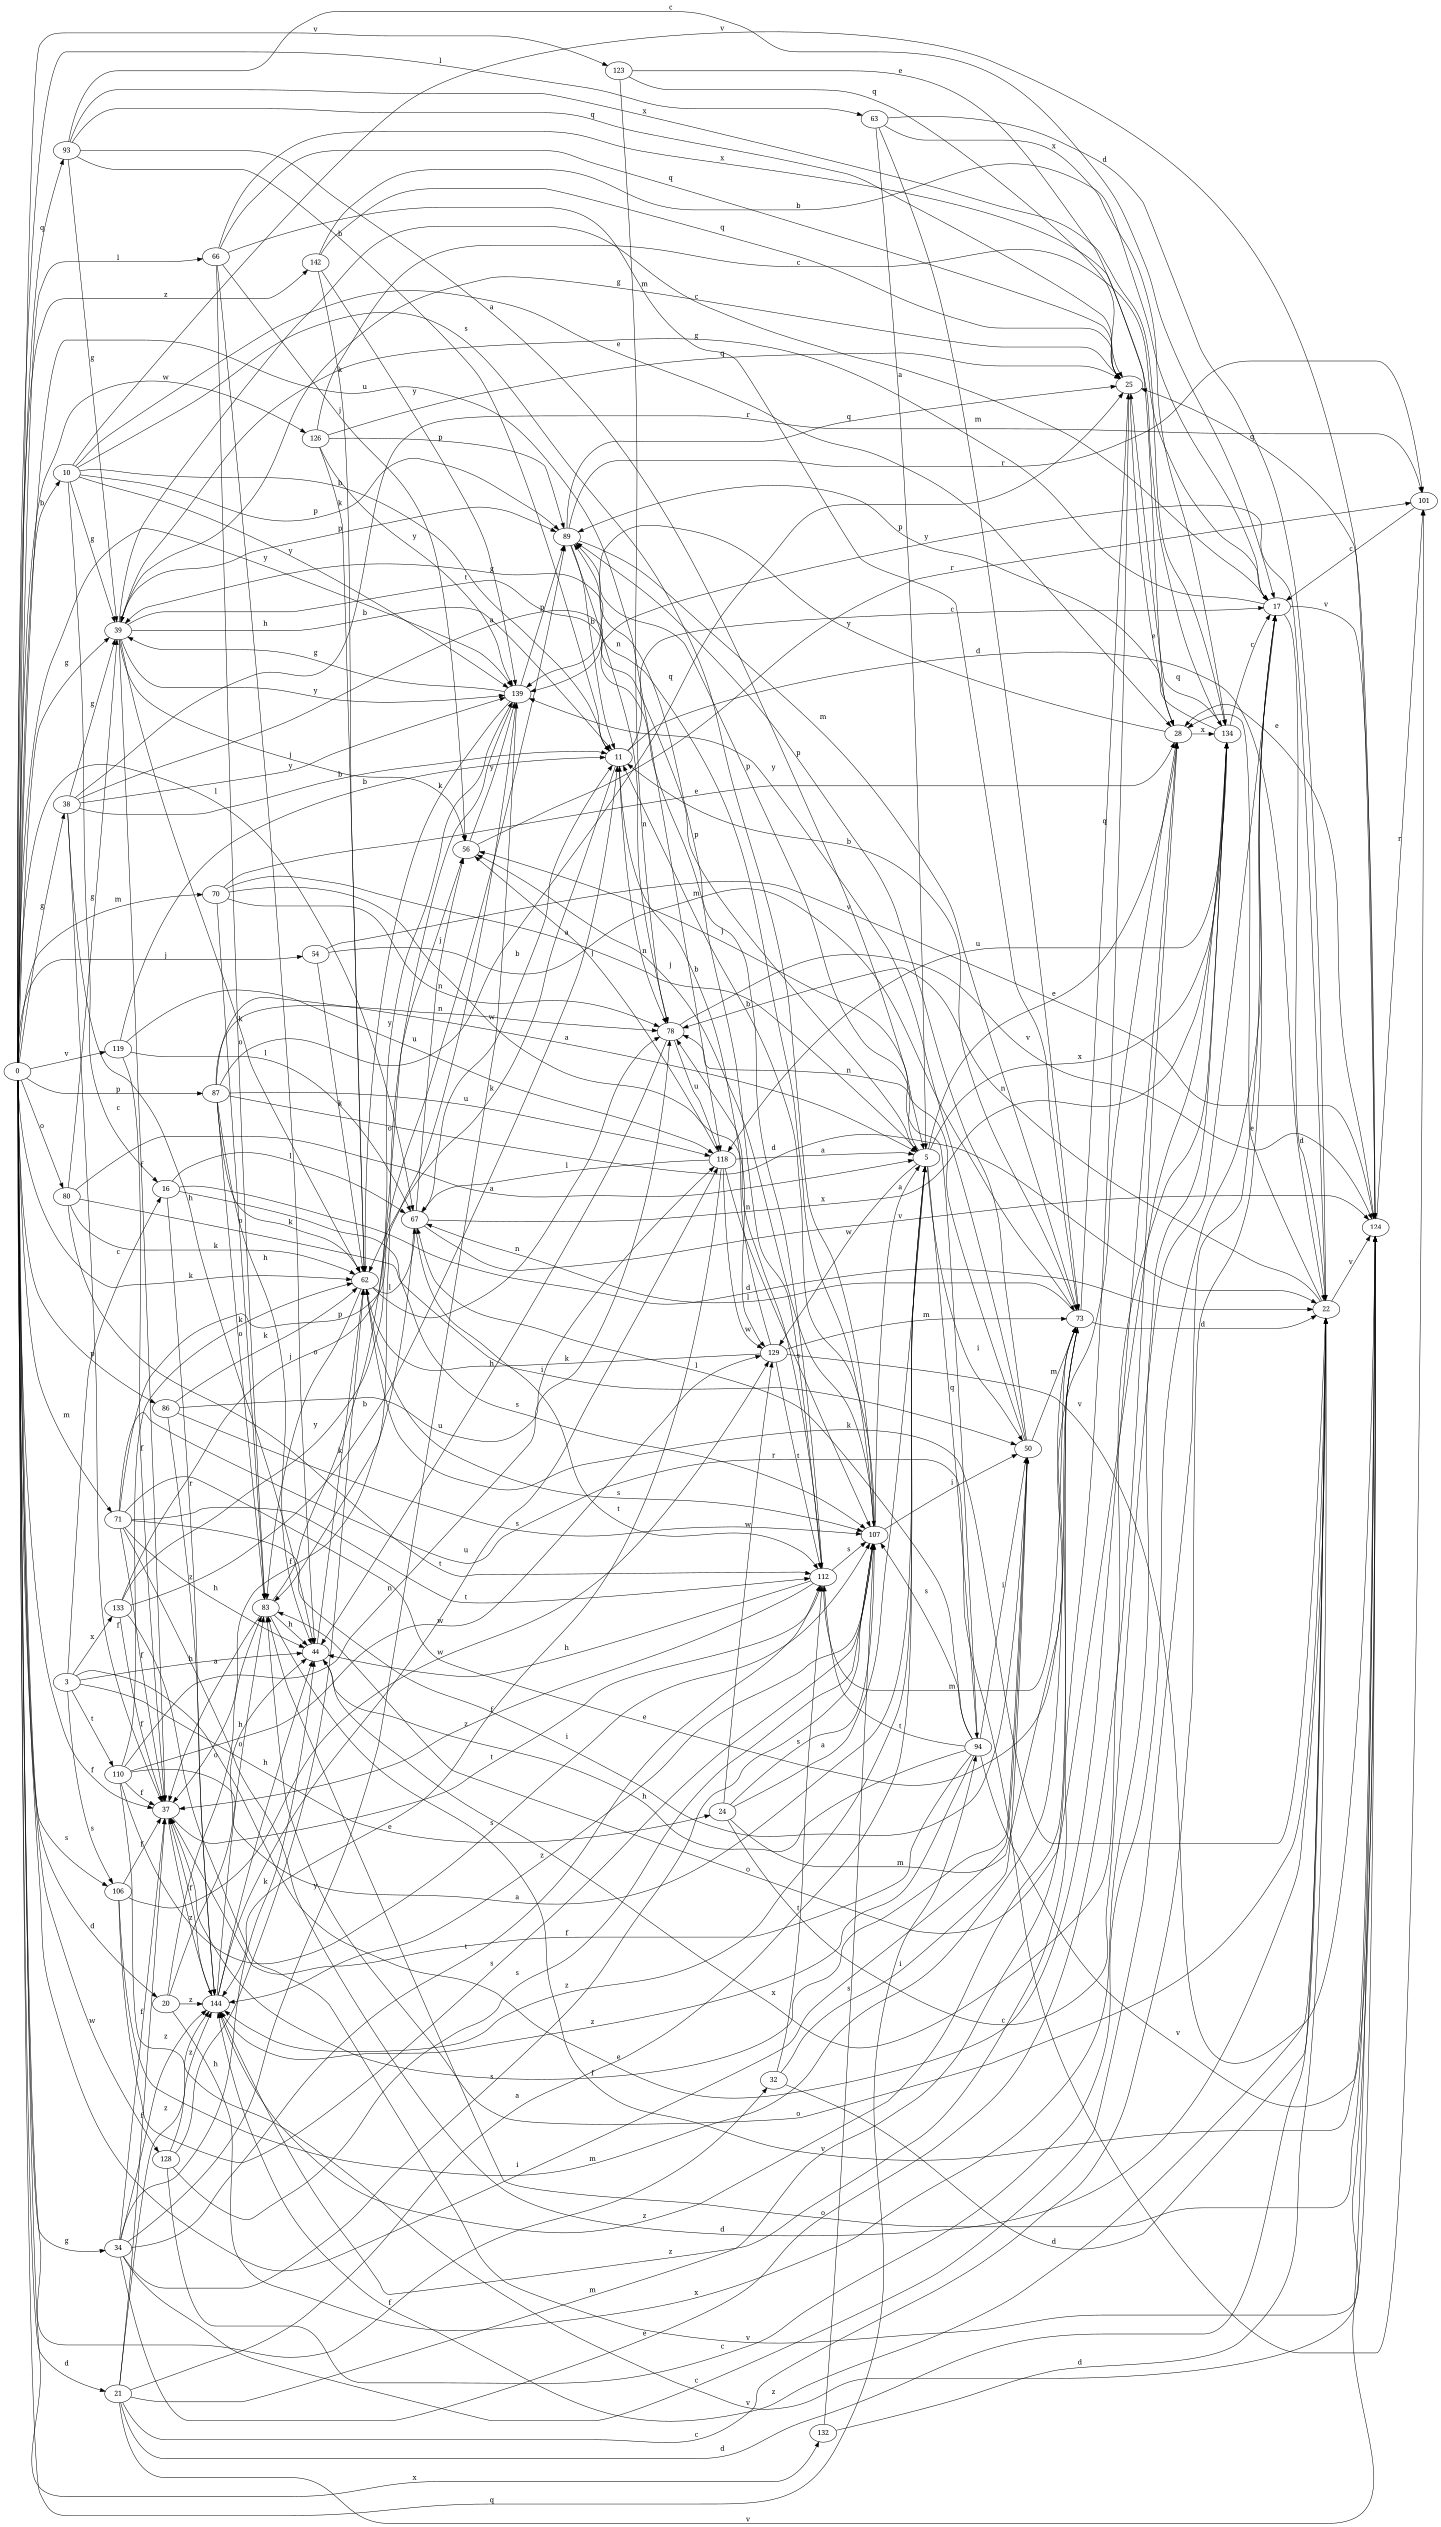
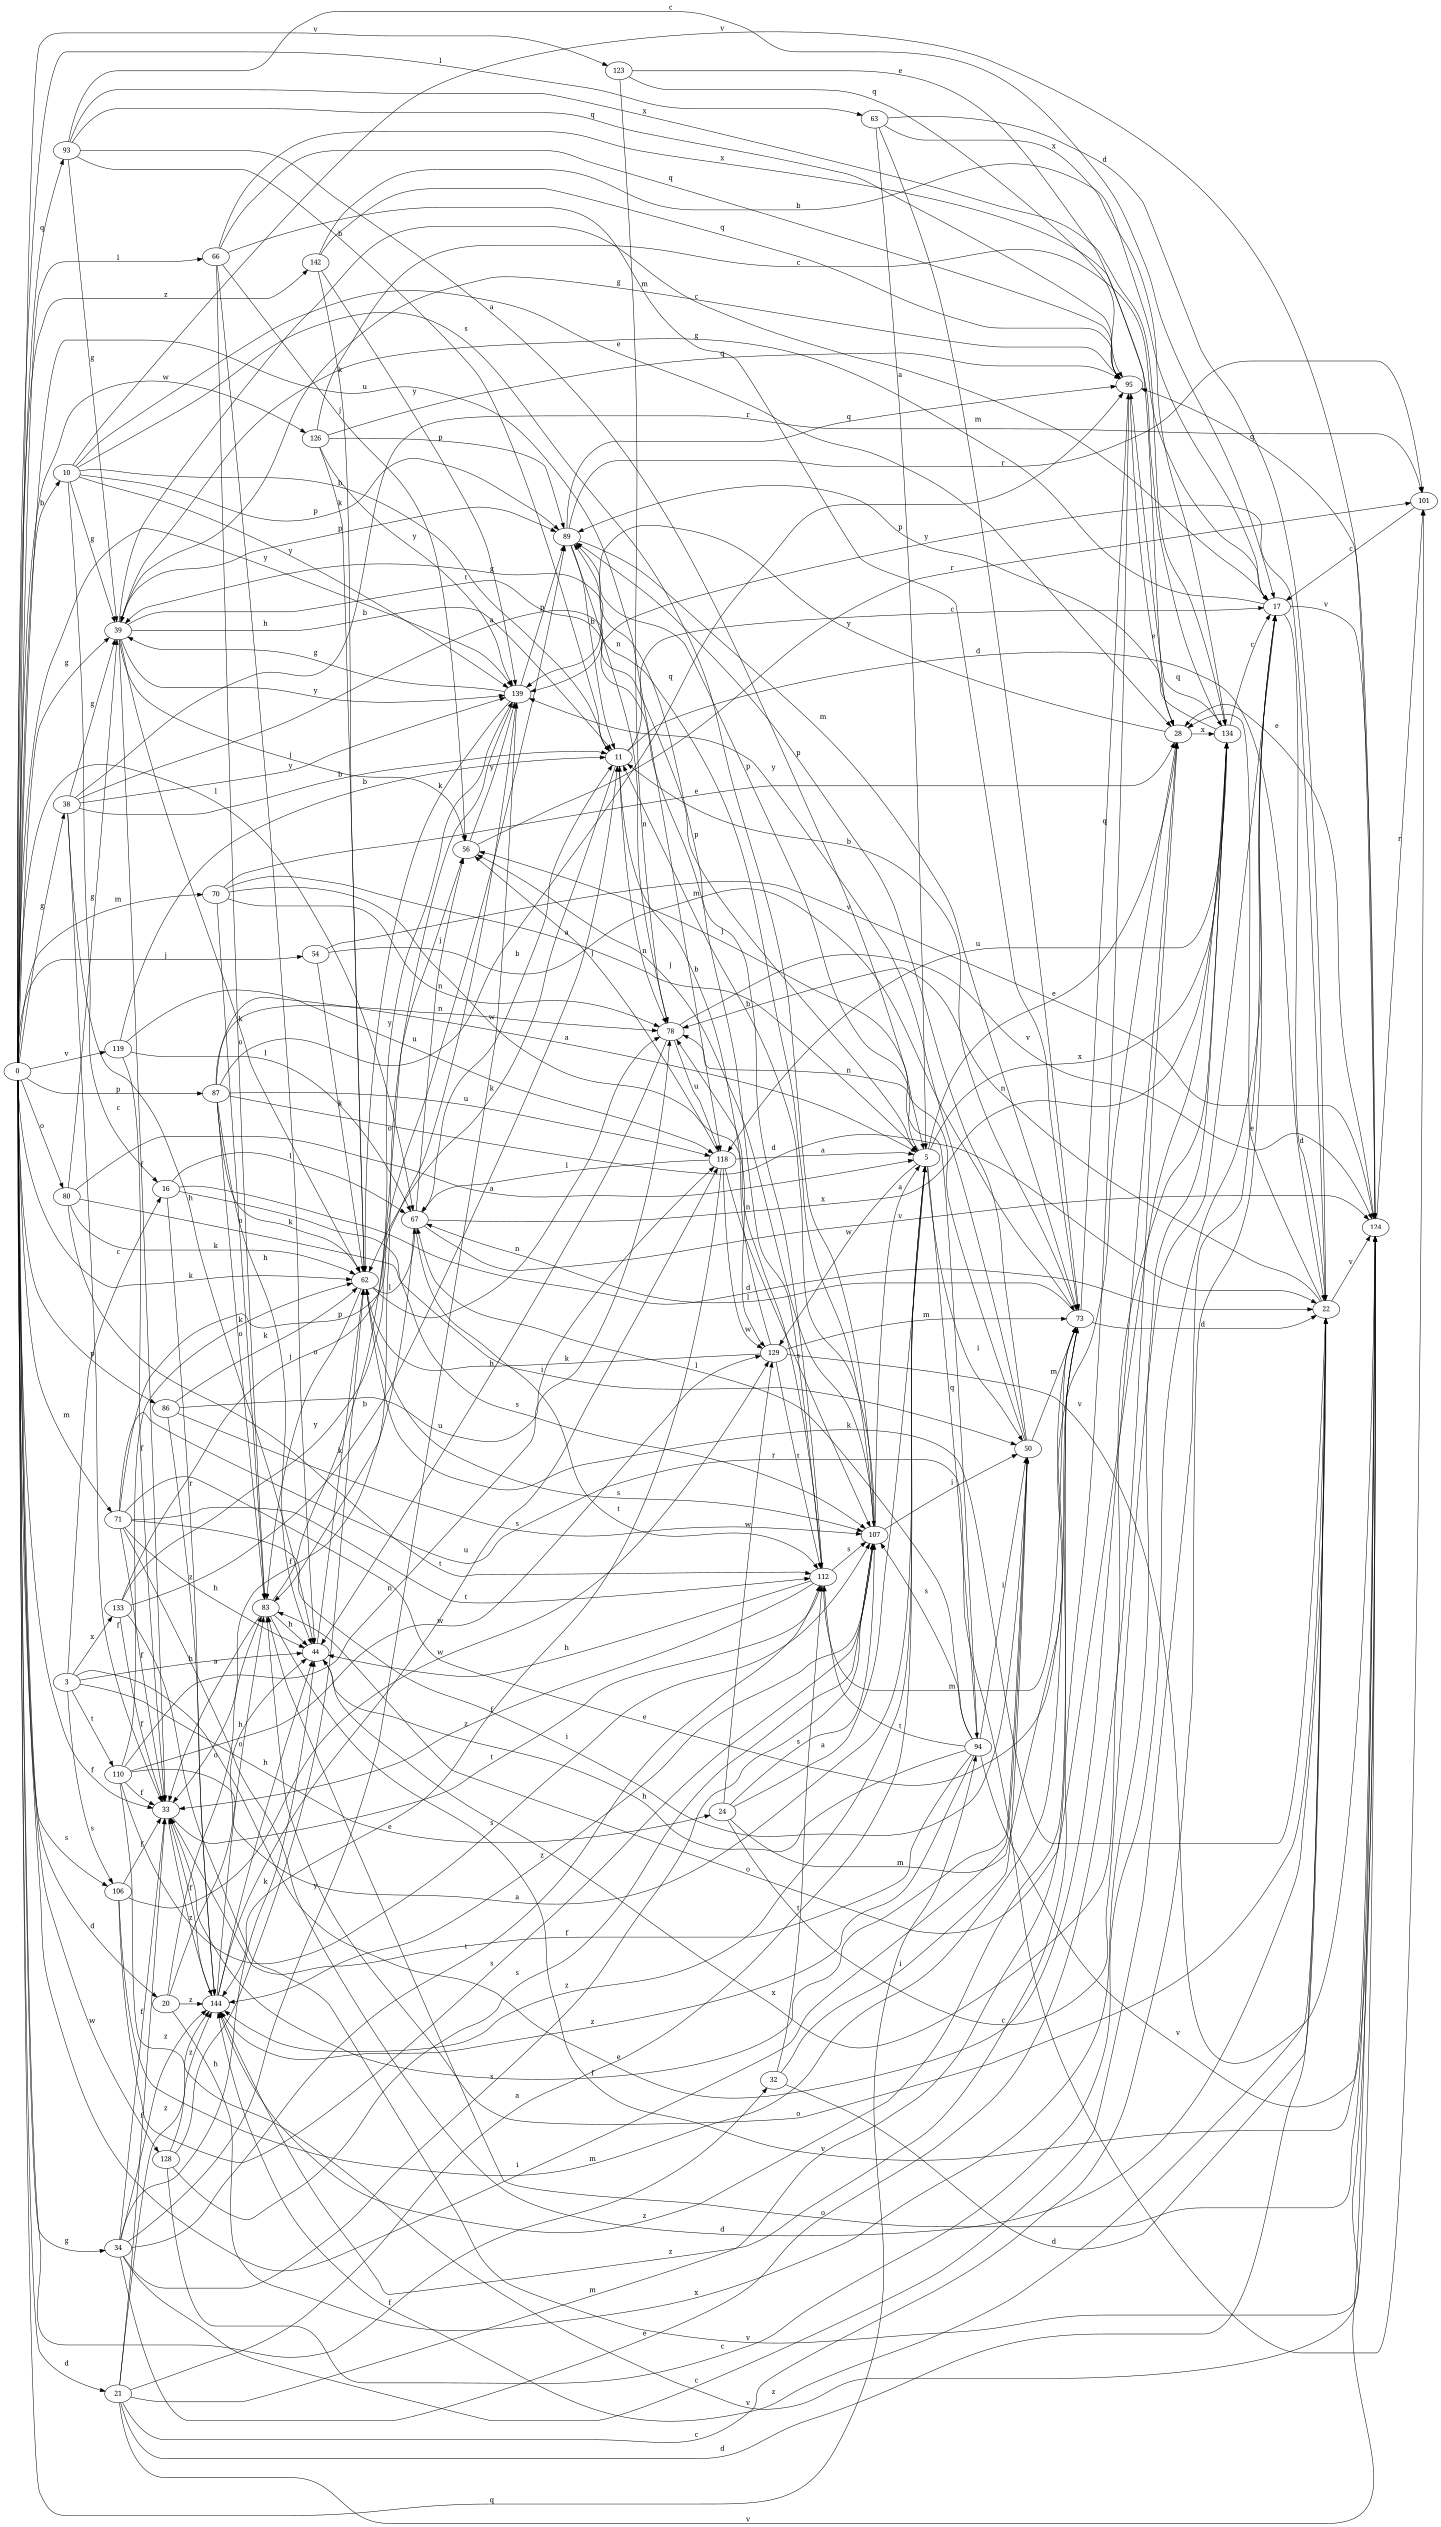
node "25": label "25" -> "95"
node "37": label "37" -> "33"
node "132": removed
